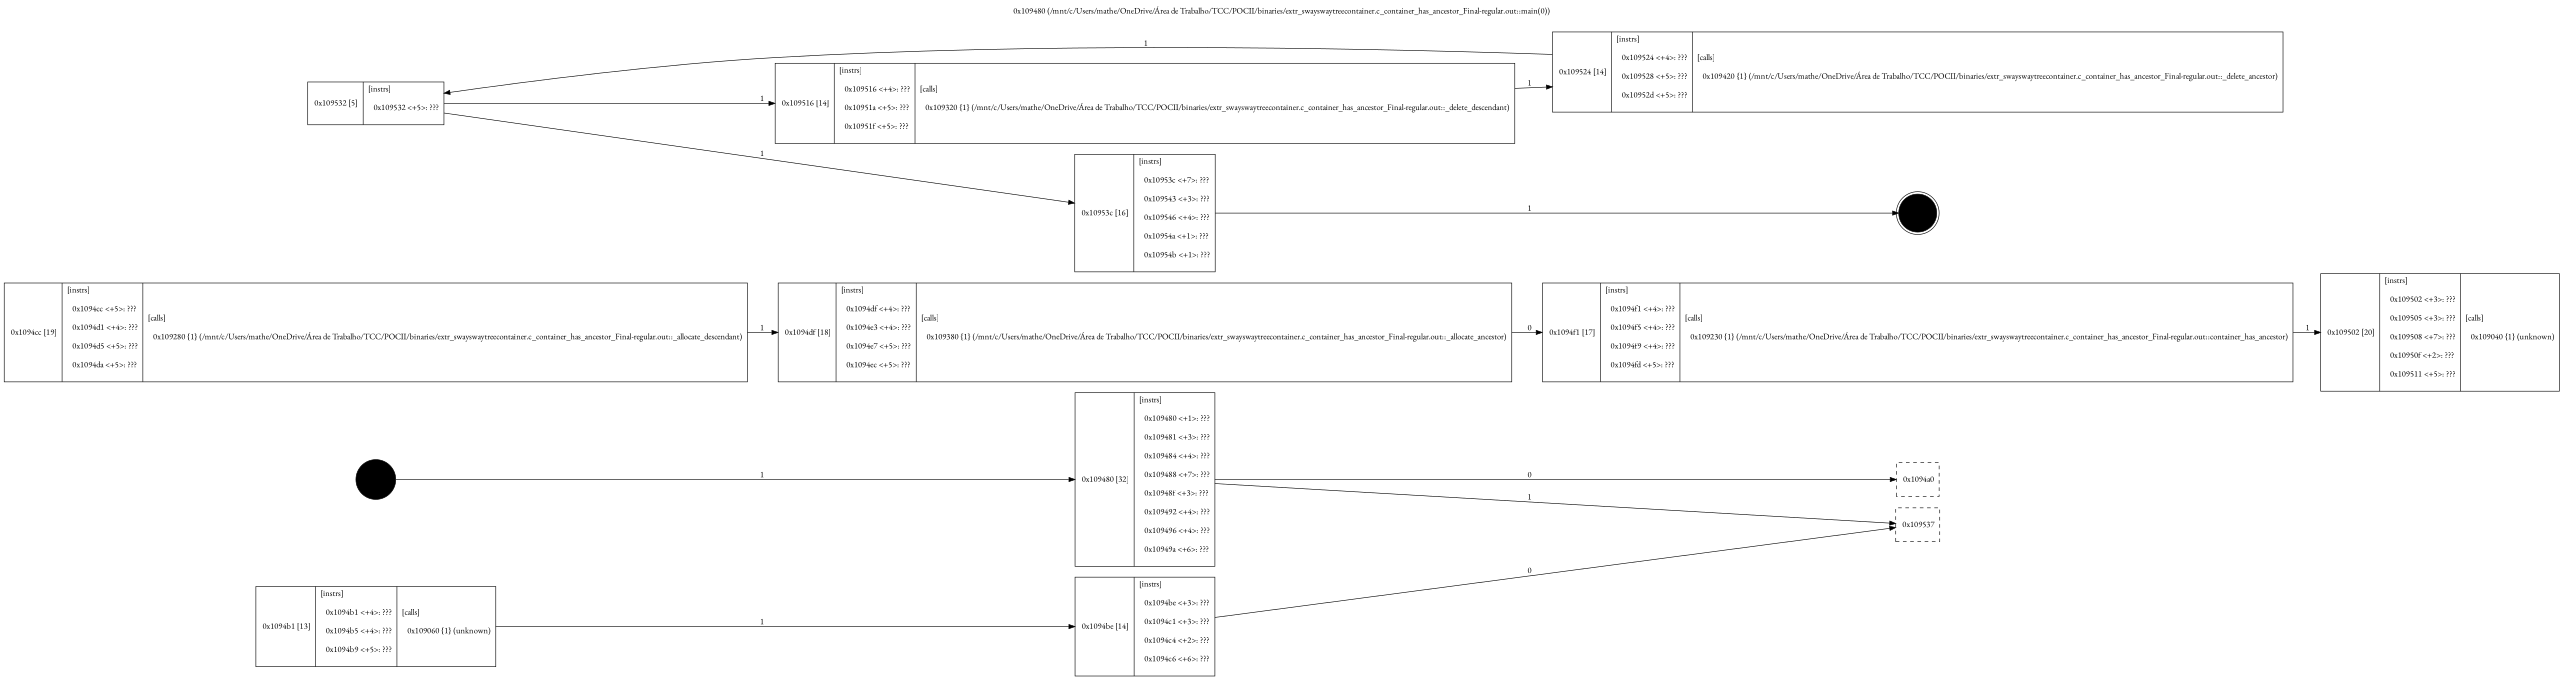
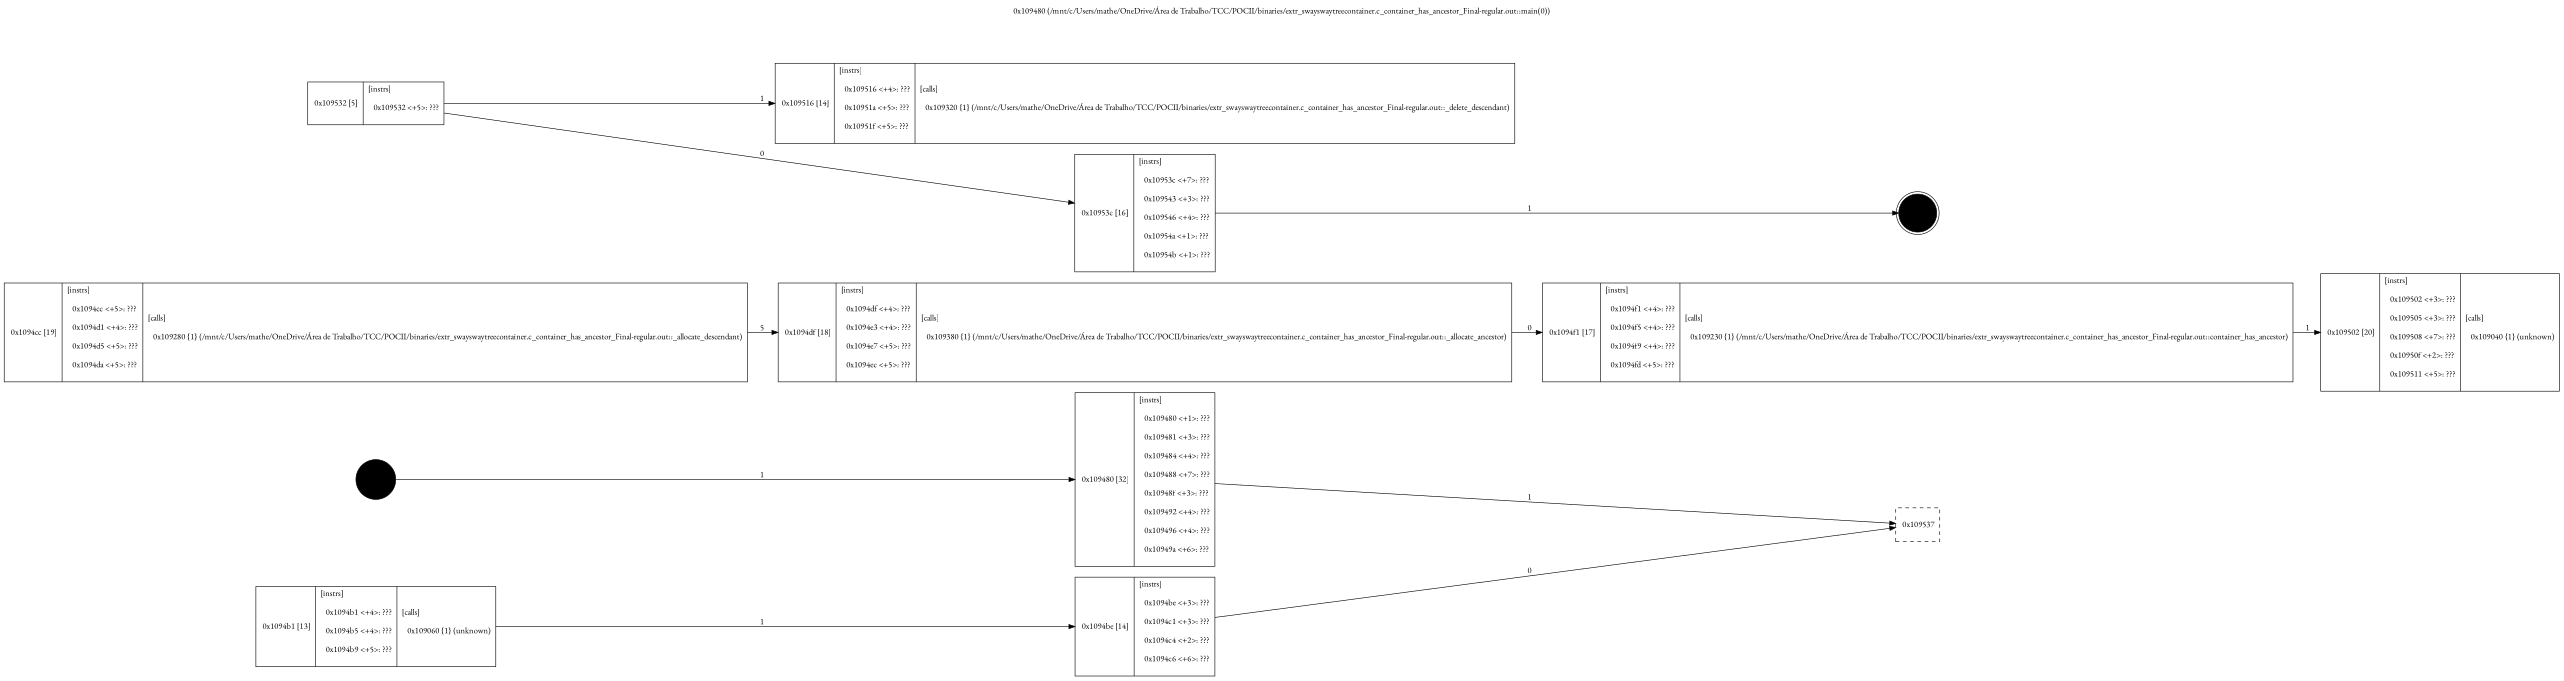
node "0x109524 [14]": removed
edge "0x109532 [5]" -> "0x10953c [16]": label " 1" -> " 0"
edge "0x1094cc [19]" -> "0x1094df [18]": label " 1" -> " 5"
node "0x1094a0": removed
